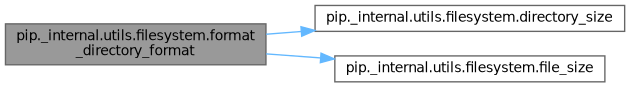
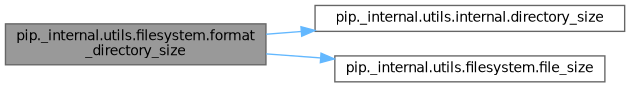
node "pip._internal.utils.filesystem.directory_size": label "pip._internal.utils.filesystem.directory_size" -> "pip._internal.utils.internal.directory_size"
node "pip._internal.utils.filesystem.format _directory_format": label "pip._internal.utils.filesystem.format _directory_format" -> "pip._internal.utils.filesystem.format _directory_size"
